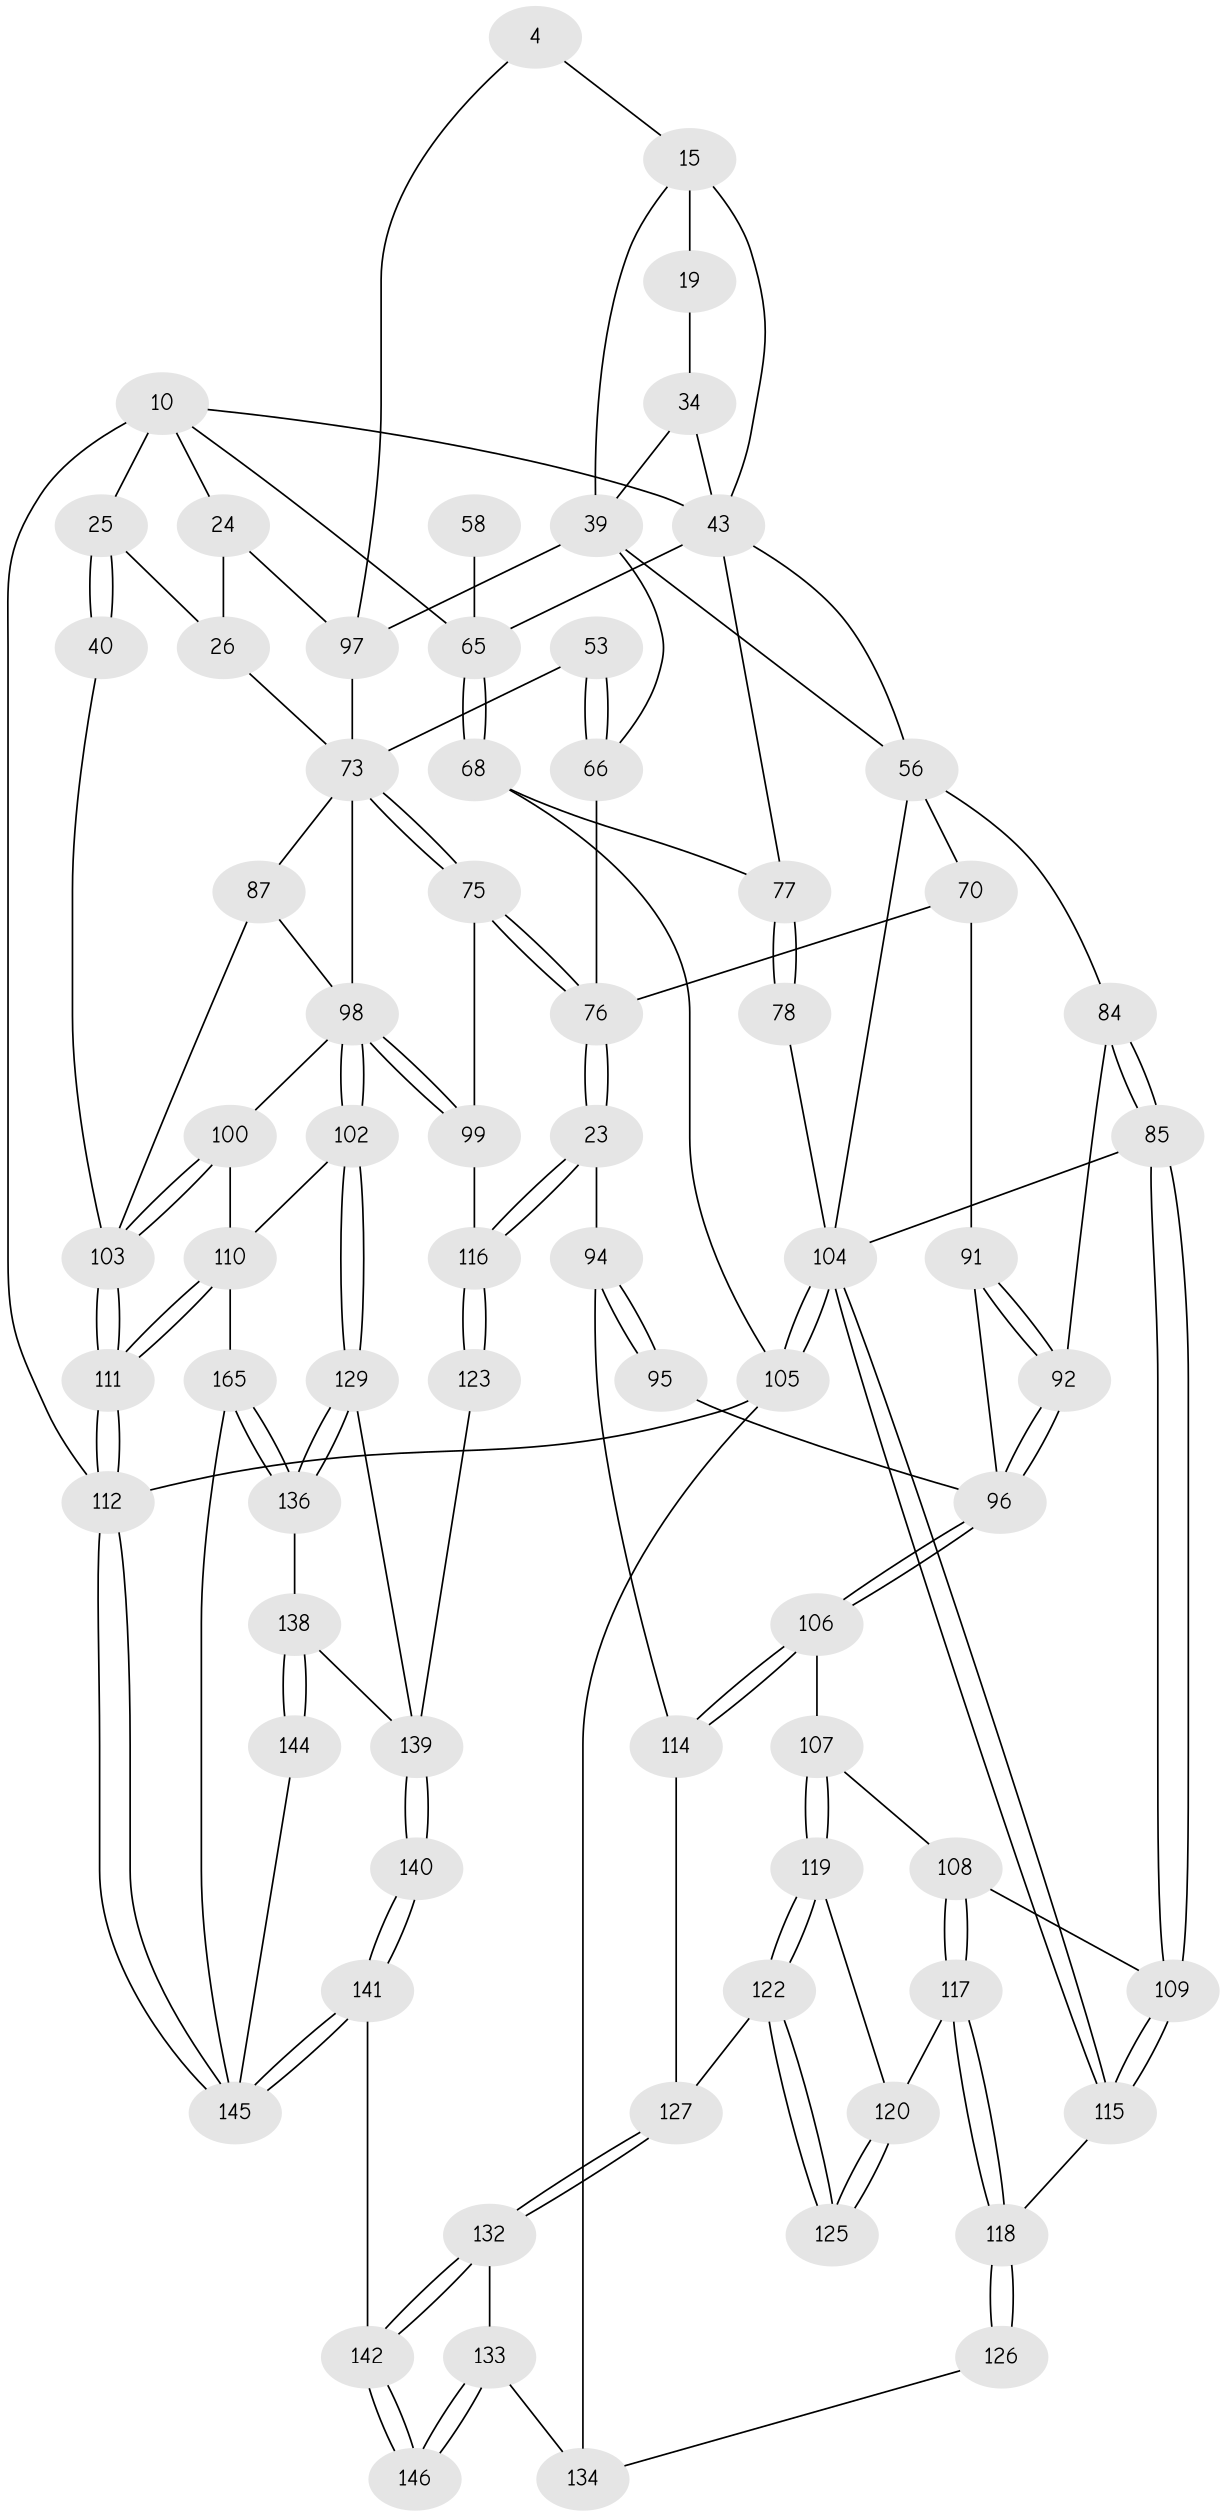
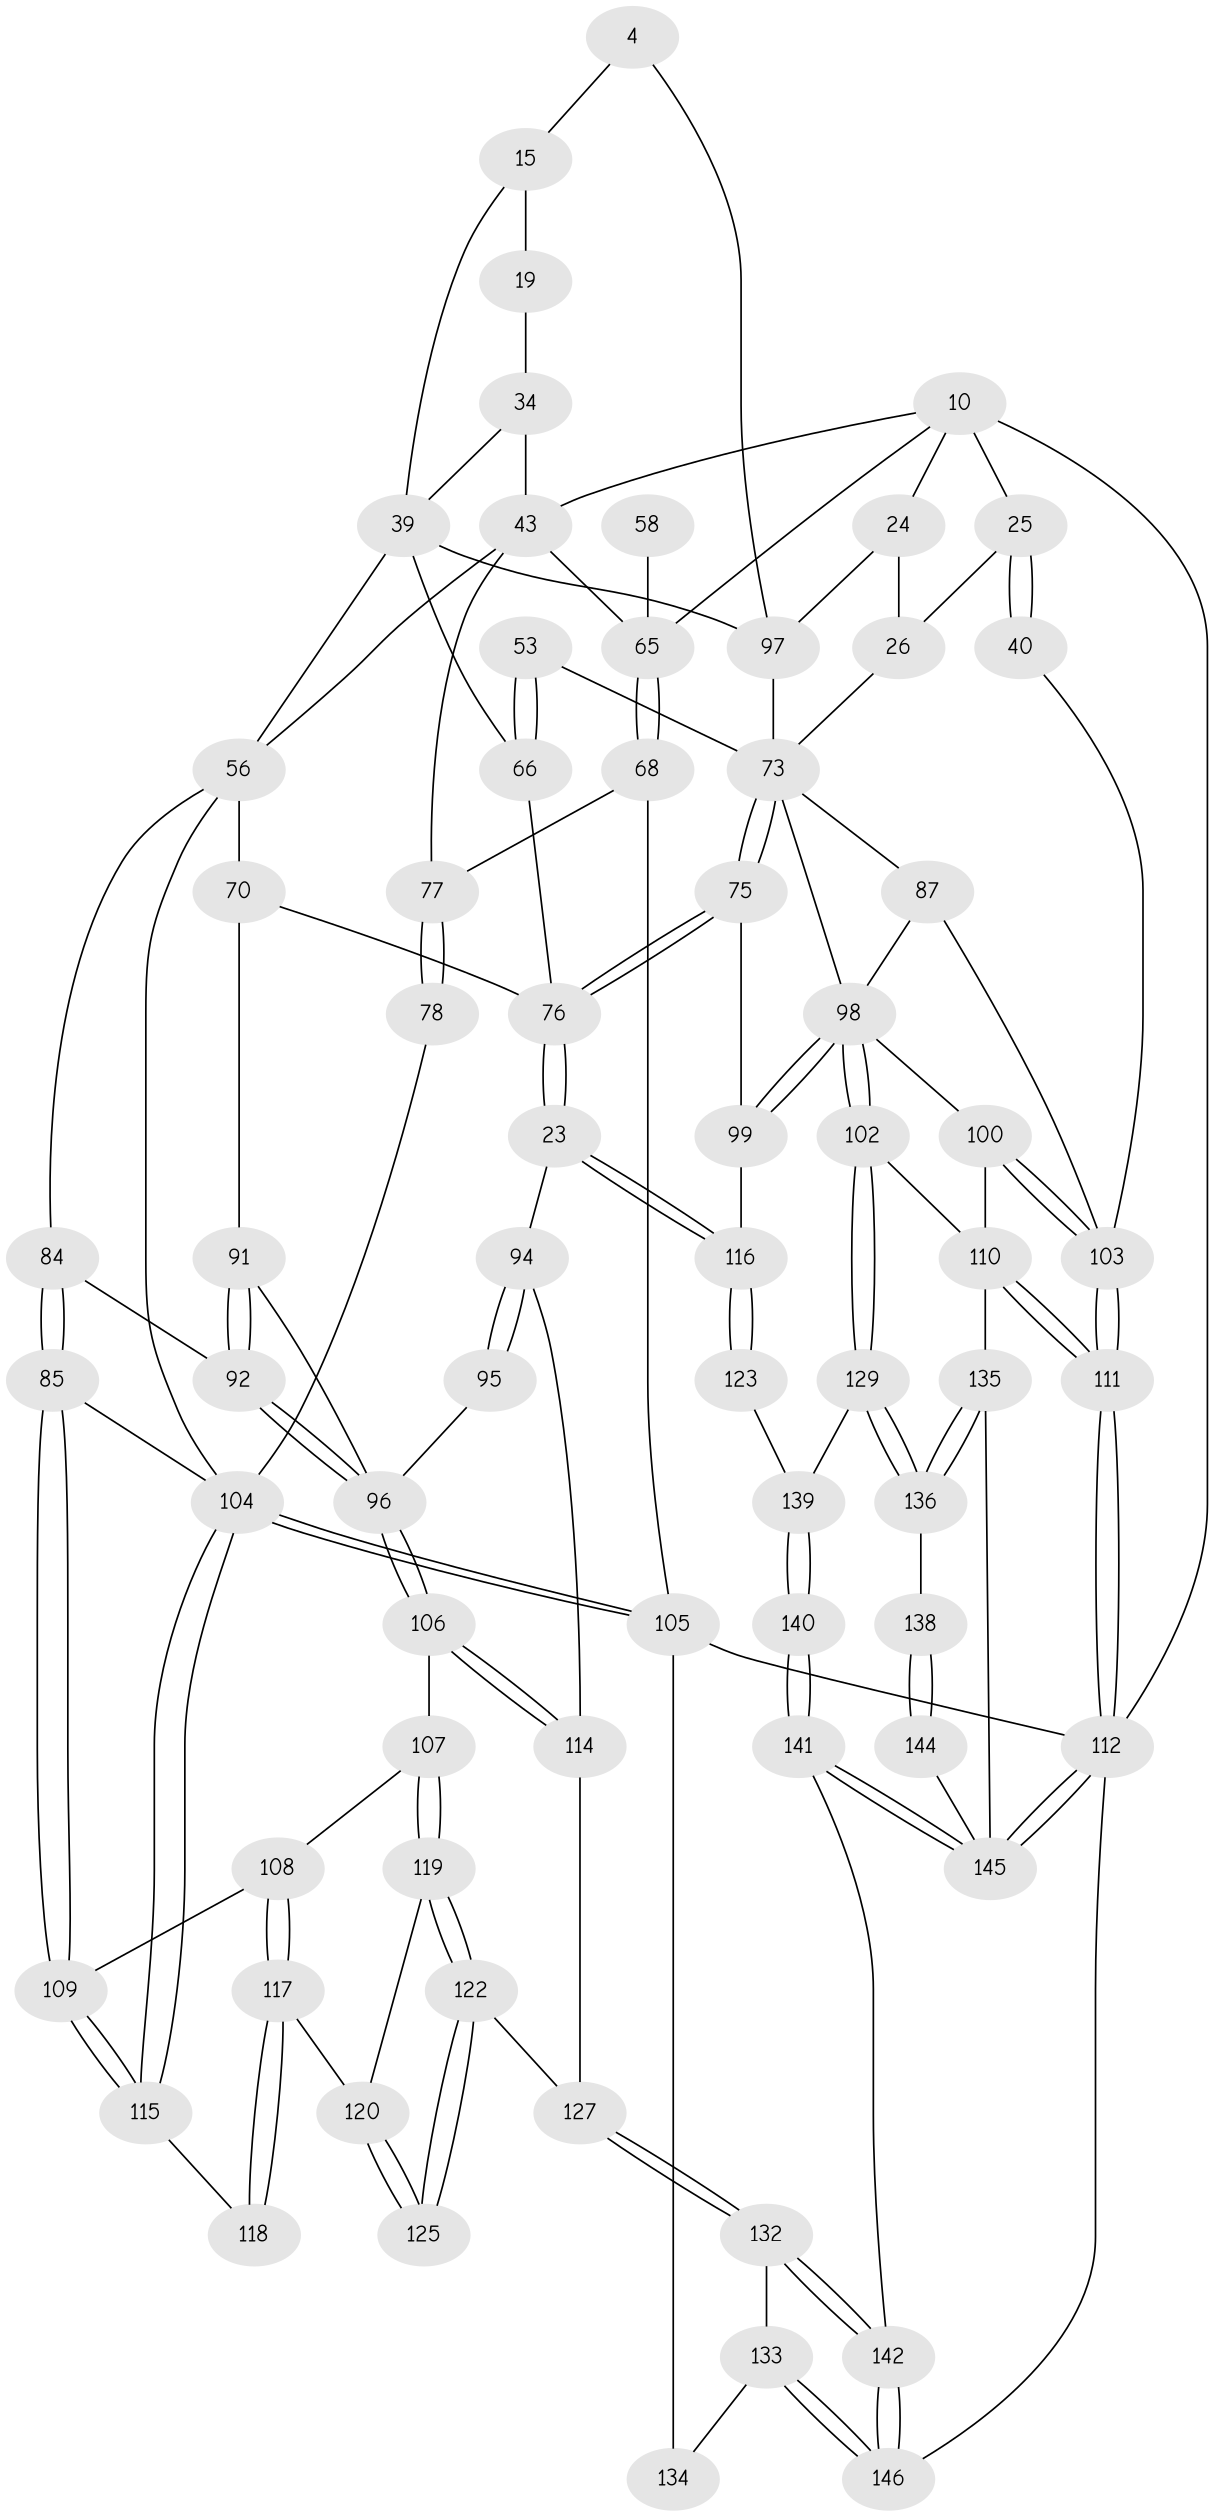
edge "15" -- "43": removed
node "165": label "165" -> "135"
edge "138" -- "139": removed
edge "112" -- "146": added
node "126": removed
